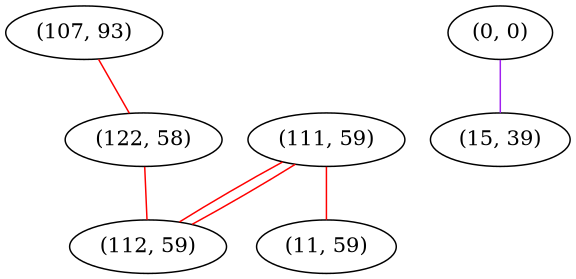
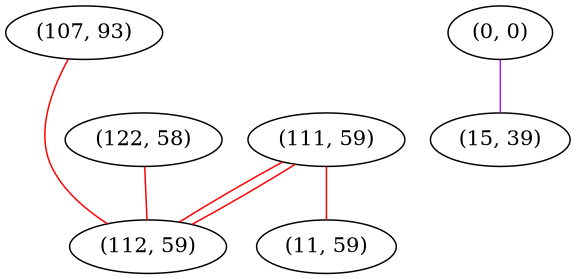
edge "(107, 93)" -- "(122, 58)": now "(107, 93)" -- "(112, 59)"
